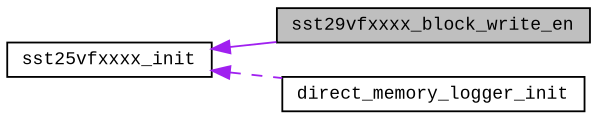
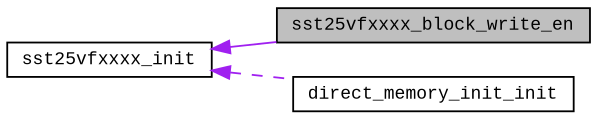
node "sst29vfxxxx_block_write_en": label "sst29vfxxxx_block_write_en" -> "sst25vfxxxx_block_write_en"
node "direct_memory_logger_init": label "direct_memory_logger_init" -> "direct_memory_init_init"
